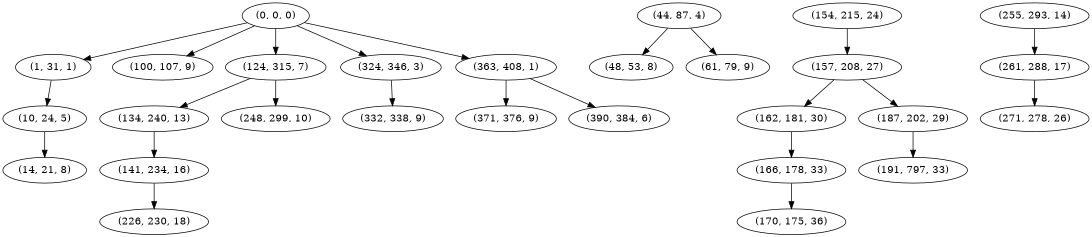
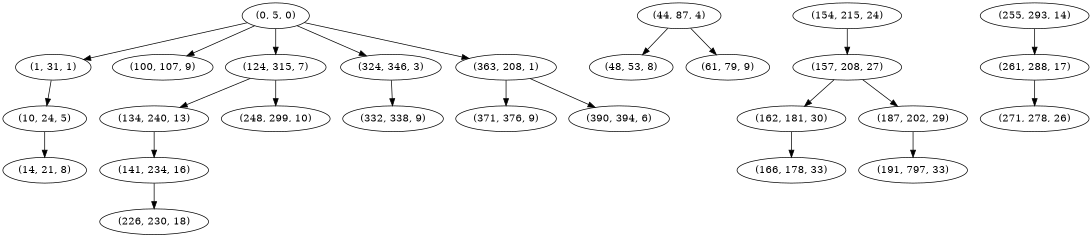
node "(0, 0, 0)": label "(0, 0, 0)" -> "(0, 5, 0)"
node "(363, 408, 1)": label "(363, 408, 1)" -> "(363, 208, 1)"
node "(390, 384, 6)": label "(390, 384, 6)" -> "(390, 394, 6)"
node "(170, 175, 36)": removed
